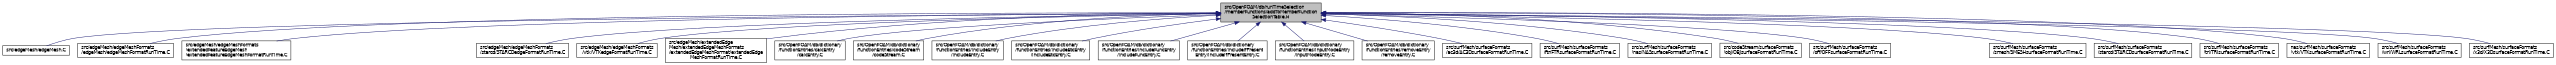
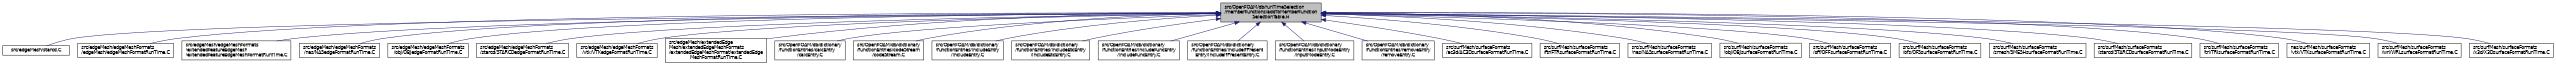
node "src/edgeMesh/edgeMesh.C": label "src/edgeMesh/edgeMesh.C" -> "src/edgeMesh/starcd.C"
node "src/edgeMesh/edgeMeshFormats /nas/NASedgeFormatRunTime.C": added
node "src/edgeMesh/edgeMeshFormats /obj/OBJedgeFormatRunTime.C": added
node "src/codeStream/surfaceFormats /obj/OBJsurfaceFormatRunTime.C": label "src/codeStream/surfaceFormats /obj/OBJsurfaceFormatRunTime.C" -> "src/surfMesh/surfaceFormats /obj/OBJsurfaceFormatRunTime.C"
node "src/surfMesh/surfaceFormats /ofs/OFSsurfaceFormatRunTime.C": added
